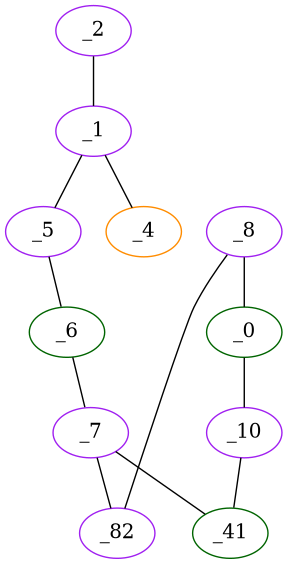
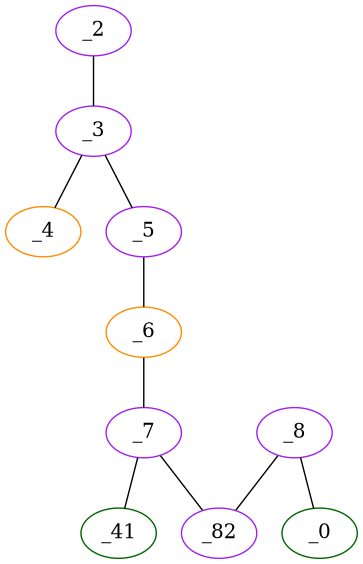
node "_1": label "_1" -> "_3"
node "_6": color darkgreen -> darkorange
node "_10": removed
